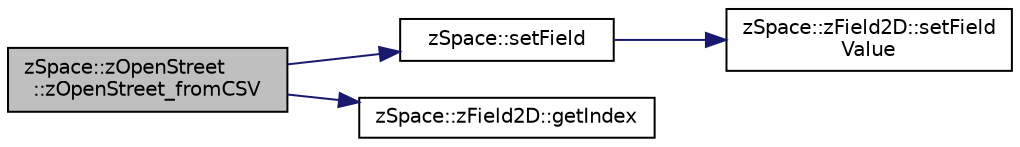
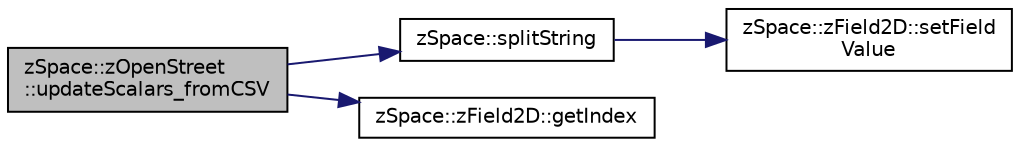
node "zSpace::setField": label "zSpace::setField" -> "zSpace::splitString"
node "zSpace::zOpenStreet ::zOpenStreet_fromCSV": label "zSpace::zOpenStreet ::zOpenStreet_fromCSV" -> "zSpace::zOpenStreet ::updateScalars_fromCSV"
